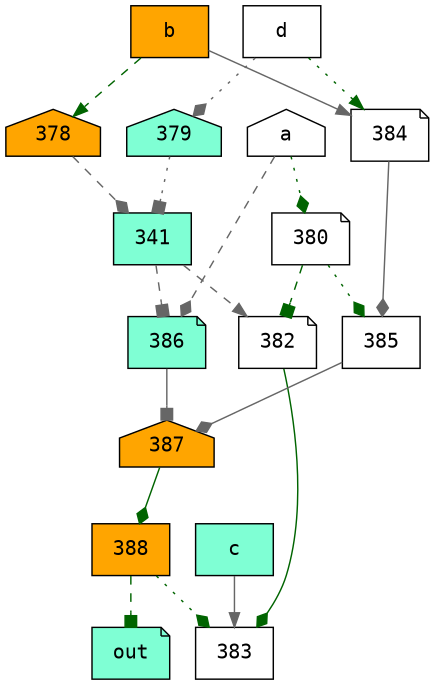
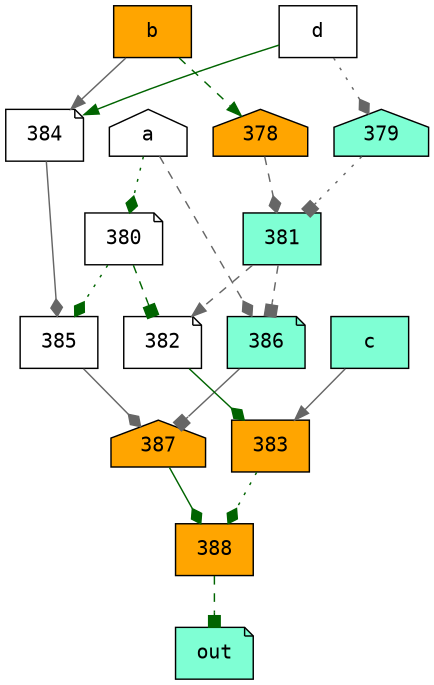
edge "d" -> "384": style dotted -> solid
node "341": label "341" -> "381"
edge "388" -> "383": reversed
node "383": fillcolor white -> orange
